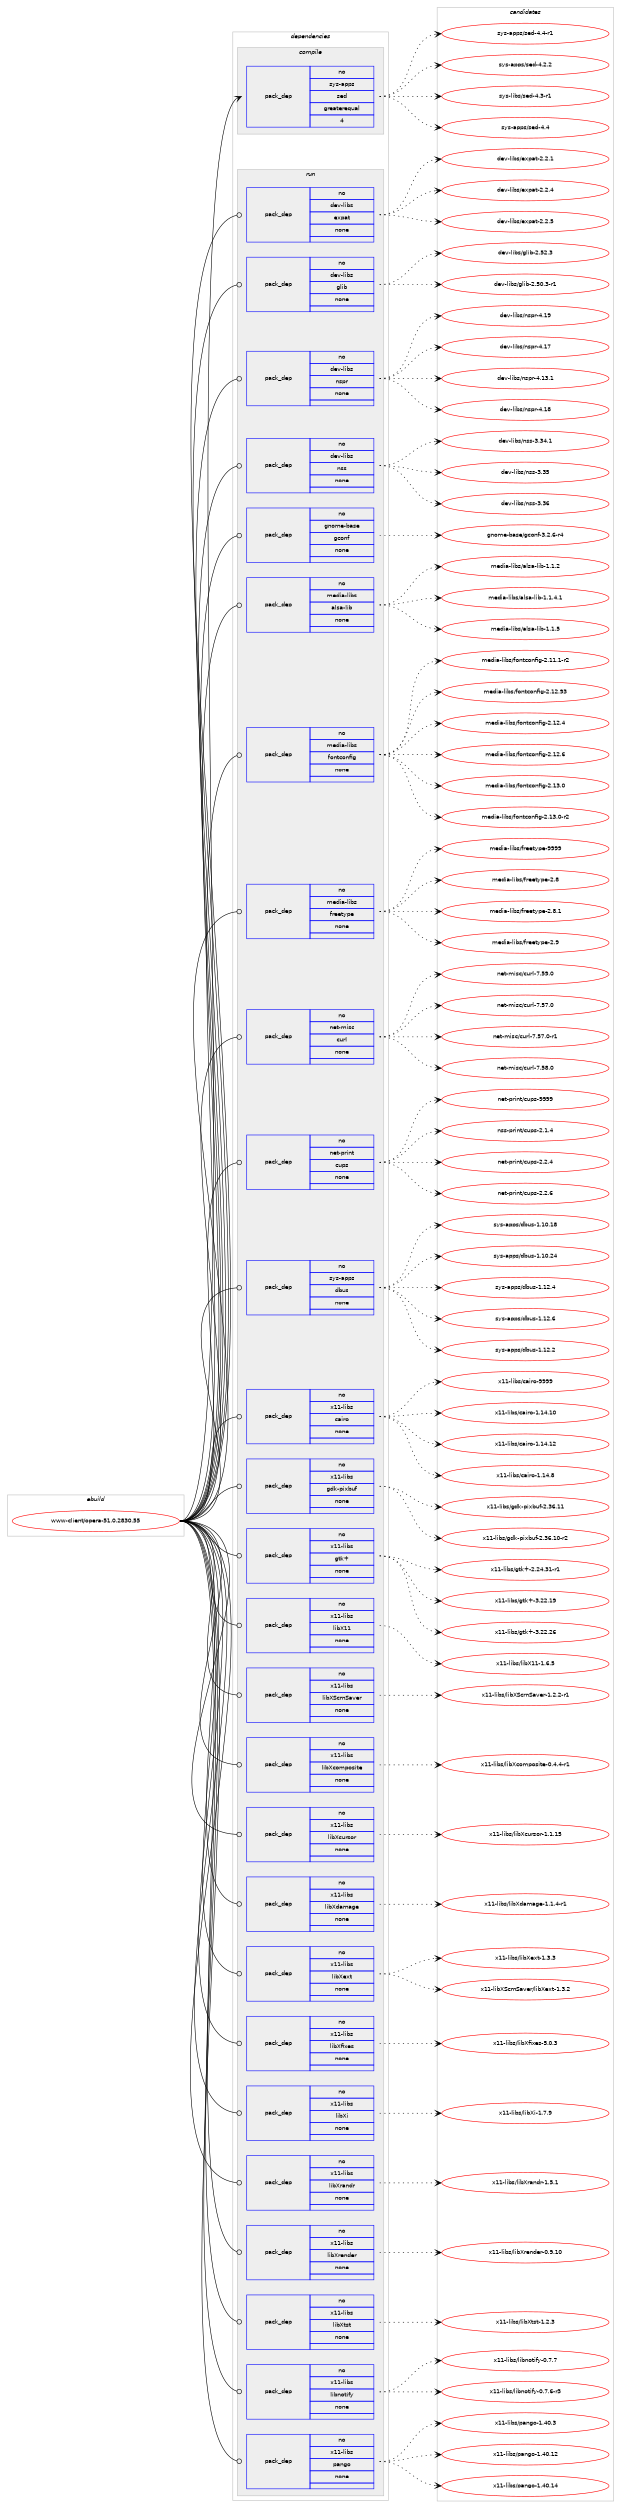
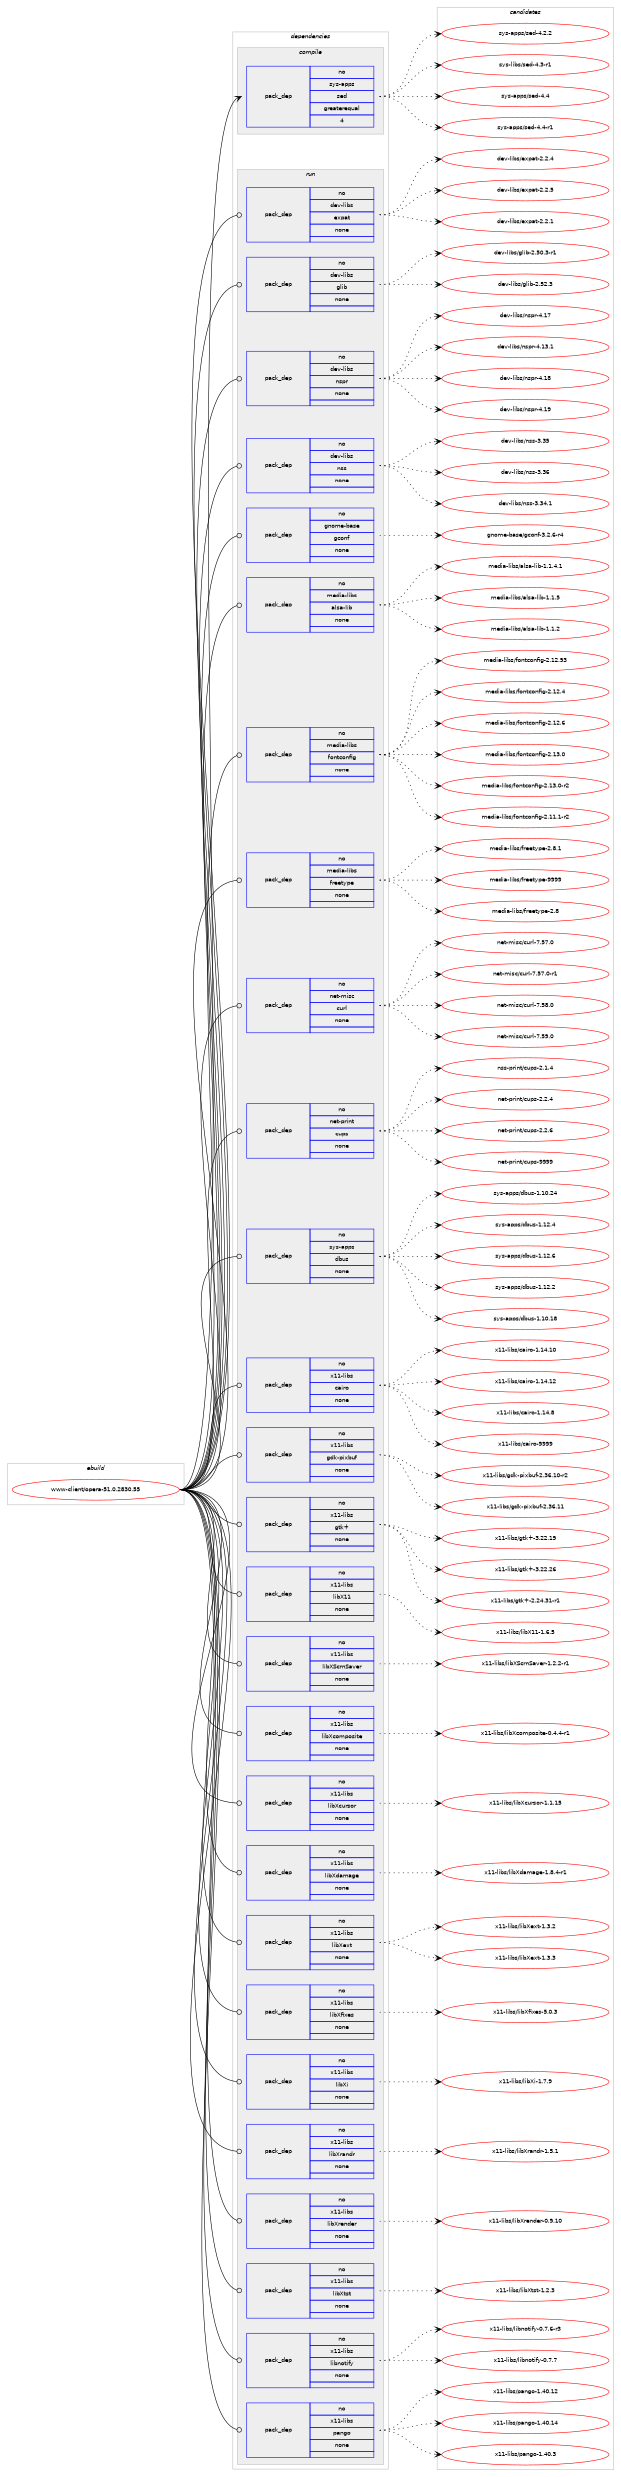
node "media-libs/freetype-2.9": removed
node "x11-libs/libXdamage-1.1.4-r1": label "x11-libs/libXdamage-1.1.4-r1" -> "x11-libs/libXdamage-1.8.4-r1"
node "x11-libXScrnSaver/libXext-1.3.2": label "x11-libXScrnSaver/libXext-1.3.2" -> "x11-libs/libXext-1.3.2"
